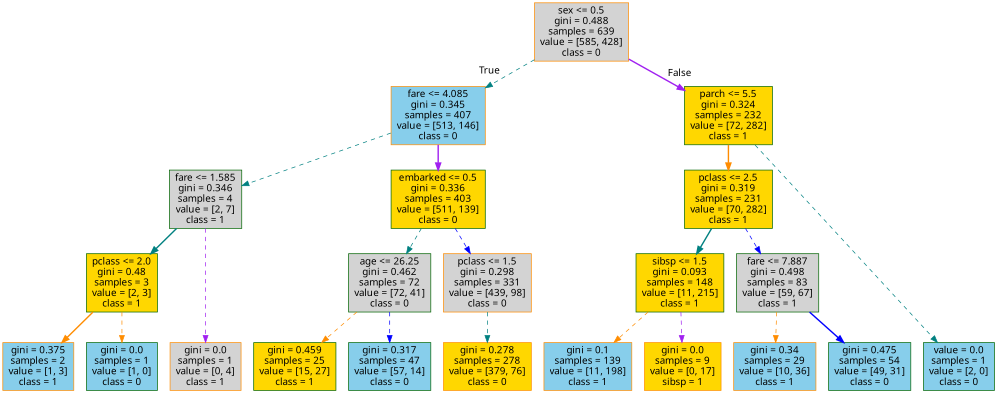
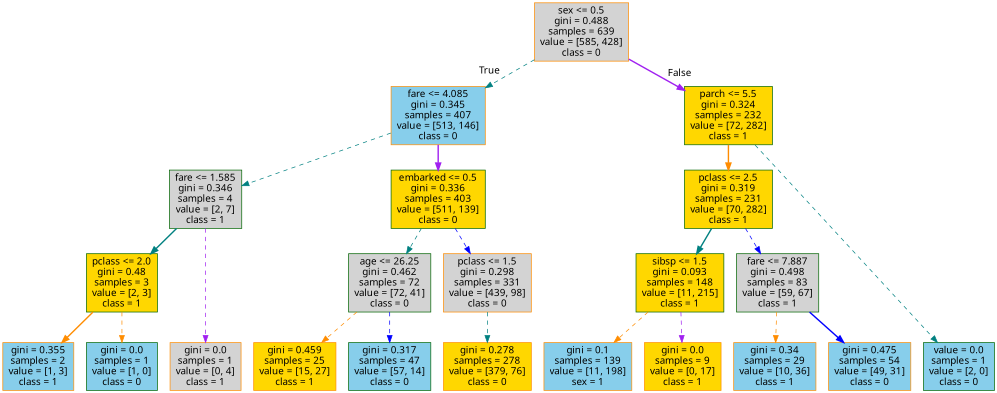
node "gini = 0.375 samples = 2 value = [1, 3] class = 1": label "gini = 0.375 samples = 2 value = [1, 3] class = 1" -> "gini = 0.355 samples = 2 value = [1, 3] class = 1"
node "gini = 0.459 samples = 25 value = [15, 27] class = 1": color darkgreen -> darkorange
node "gini = 0.1 samples = 139 value = [11, 198] class = 1": label "gini = 0.1 samples = 139 value = [11, 198] class = 1" -> "gini = 0.1 samples = 139 value = [11, 198] sex = 1"
node "gini = 0.0 samples = 9 value = [0, 17] sibsp = 1": label "gini = 0.0 samples = 9 value = [0, 17] sibsp = 1" -> "gini = 0.0 samples = 9 value = [0, 17] class = 1"
node "gini = 0.475 samples = 54 value = [49, 31] class = 0": color darkgreen -> darkorange
